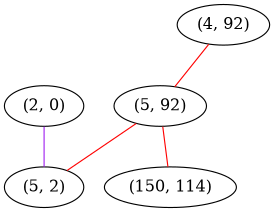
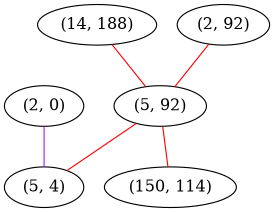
node "(14, 188)": added
node "(4, 92)": label "(4, 92)" -> "(2, 92)"
node "(5, 2)": label "(5, 2)" -> "(5, 4)"
